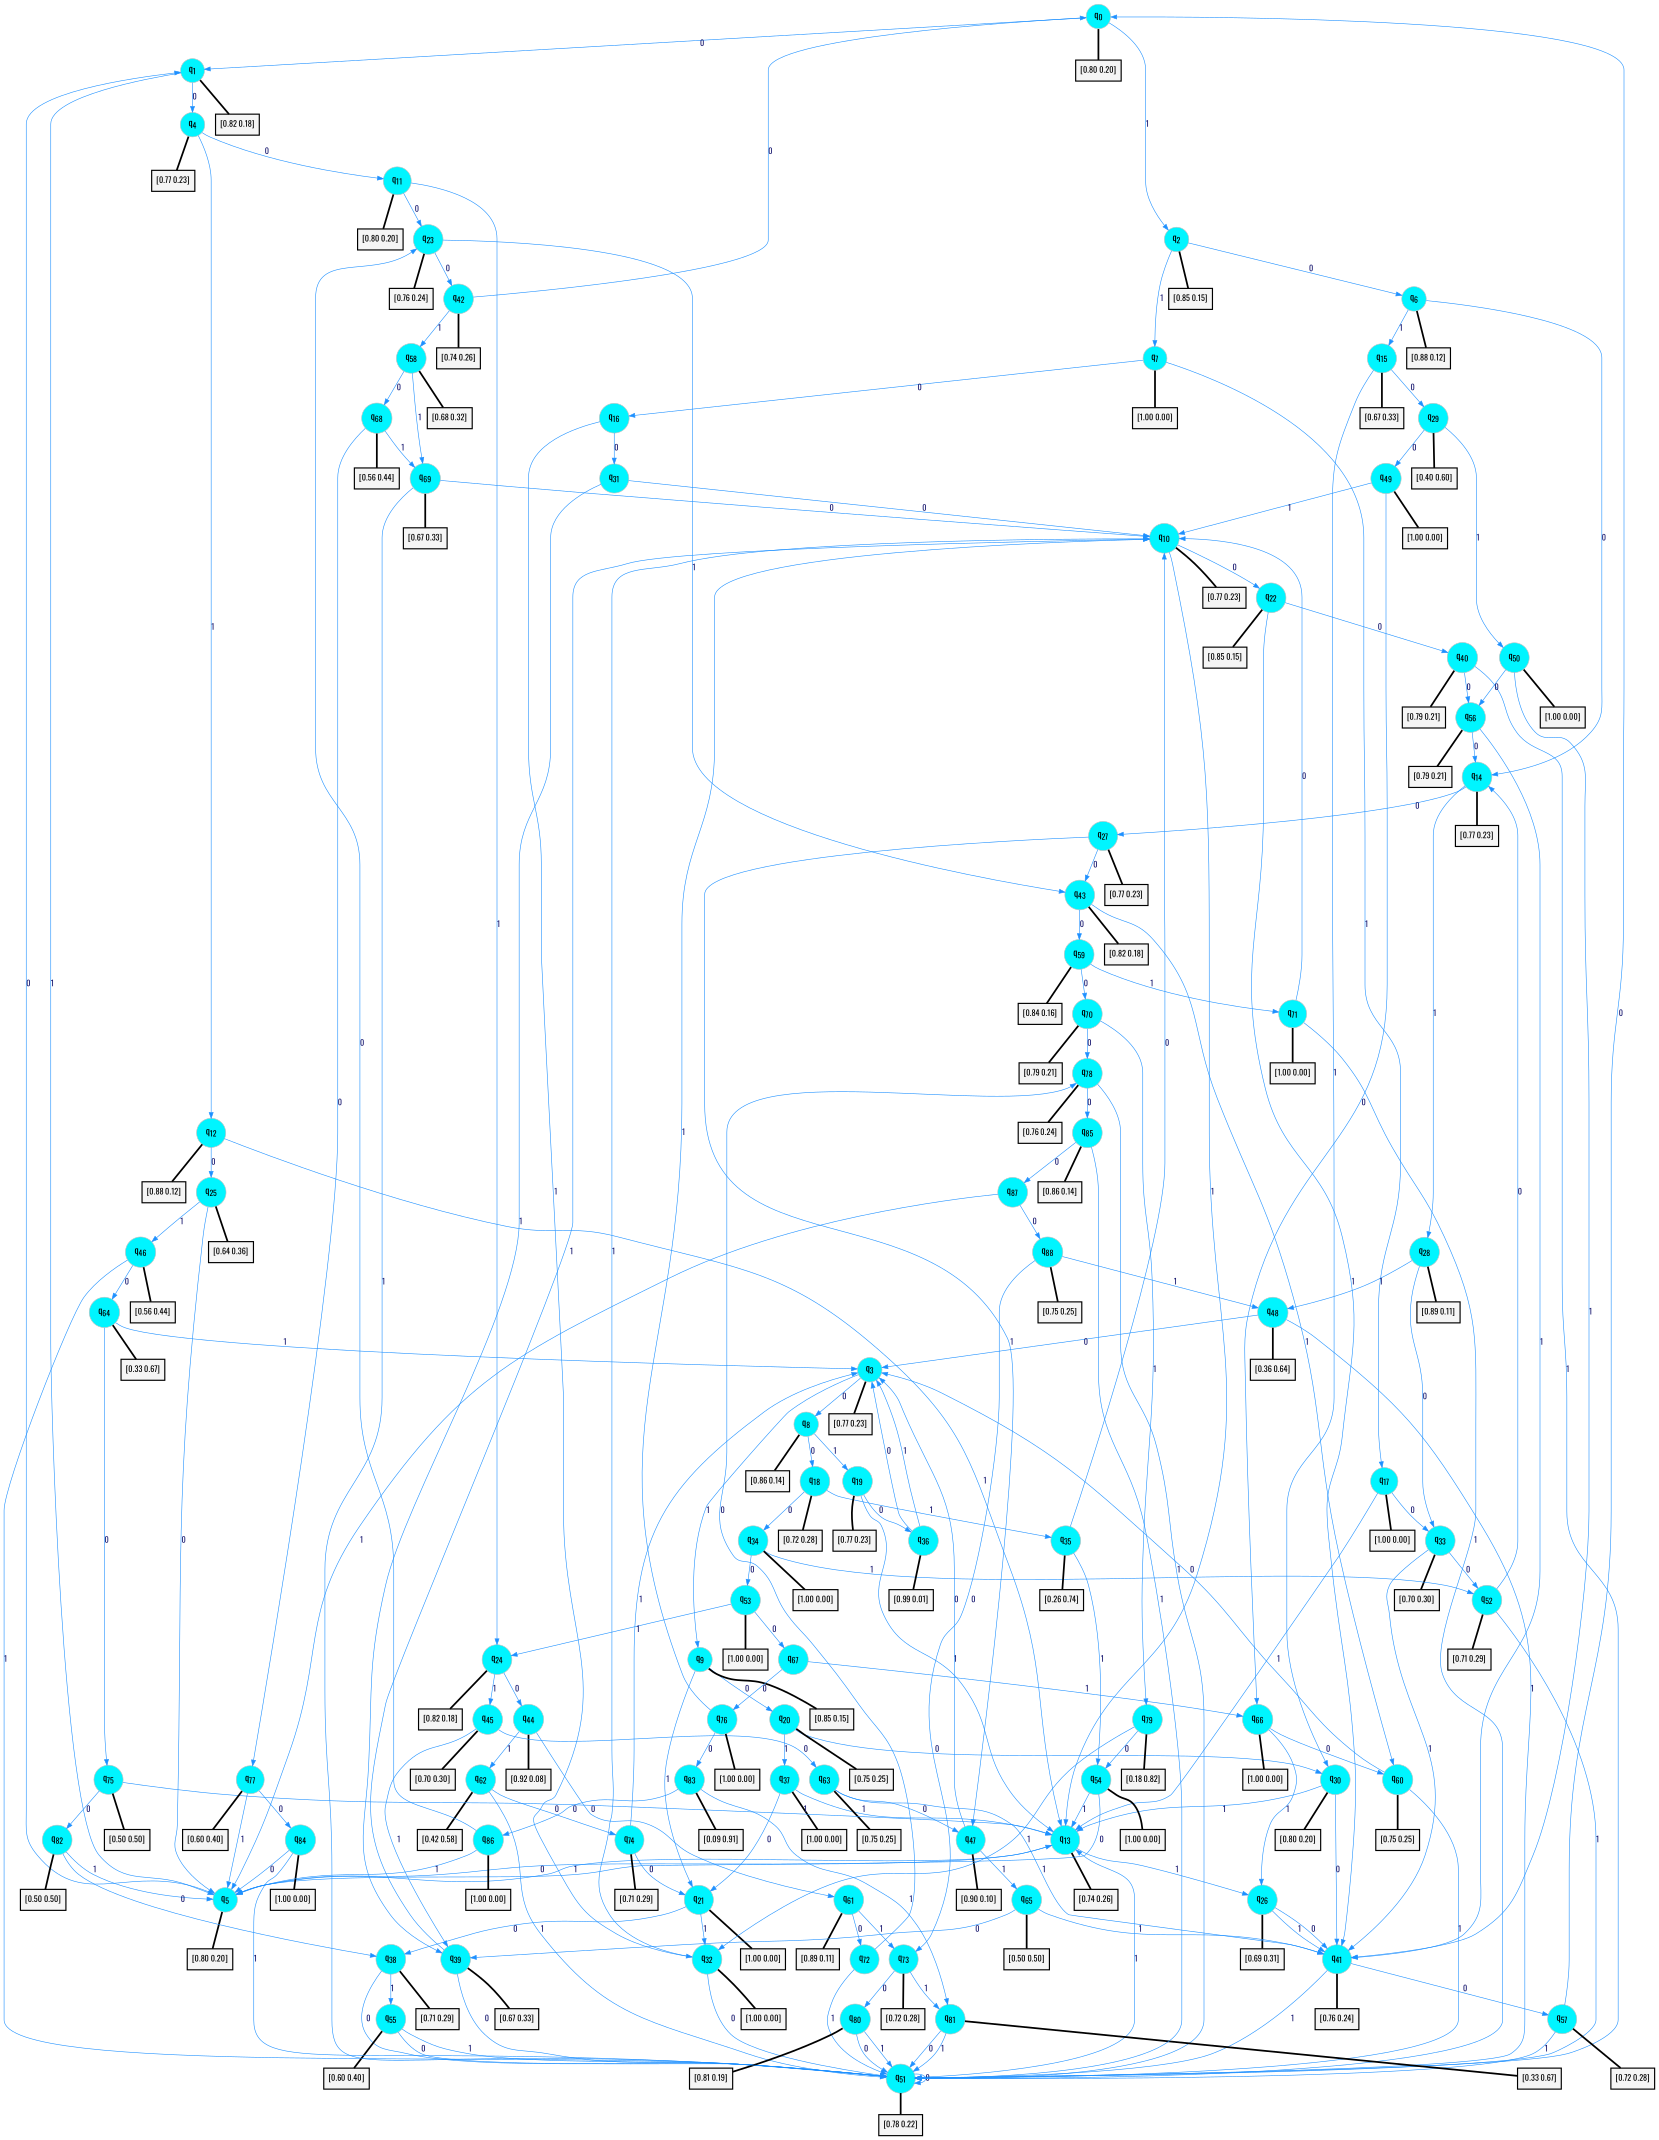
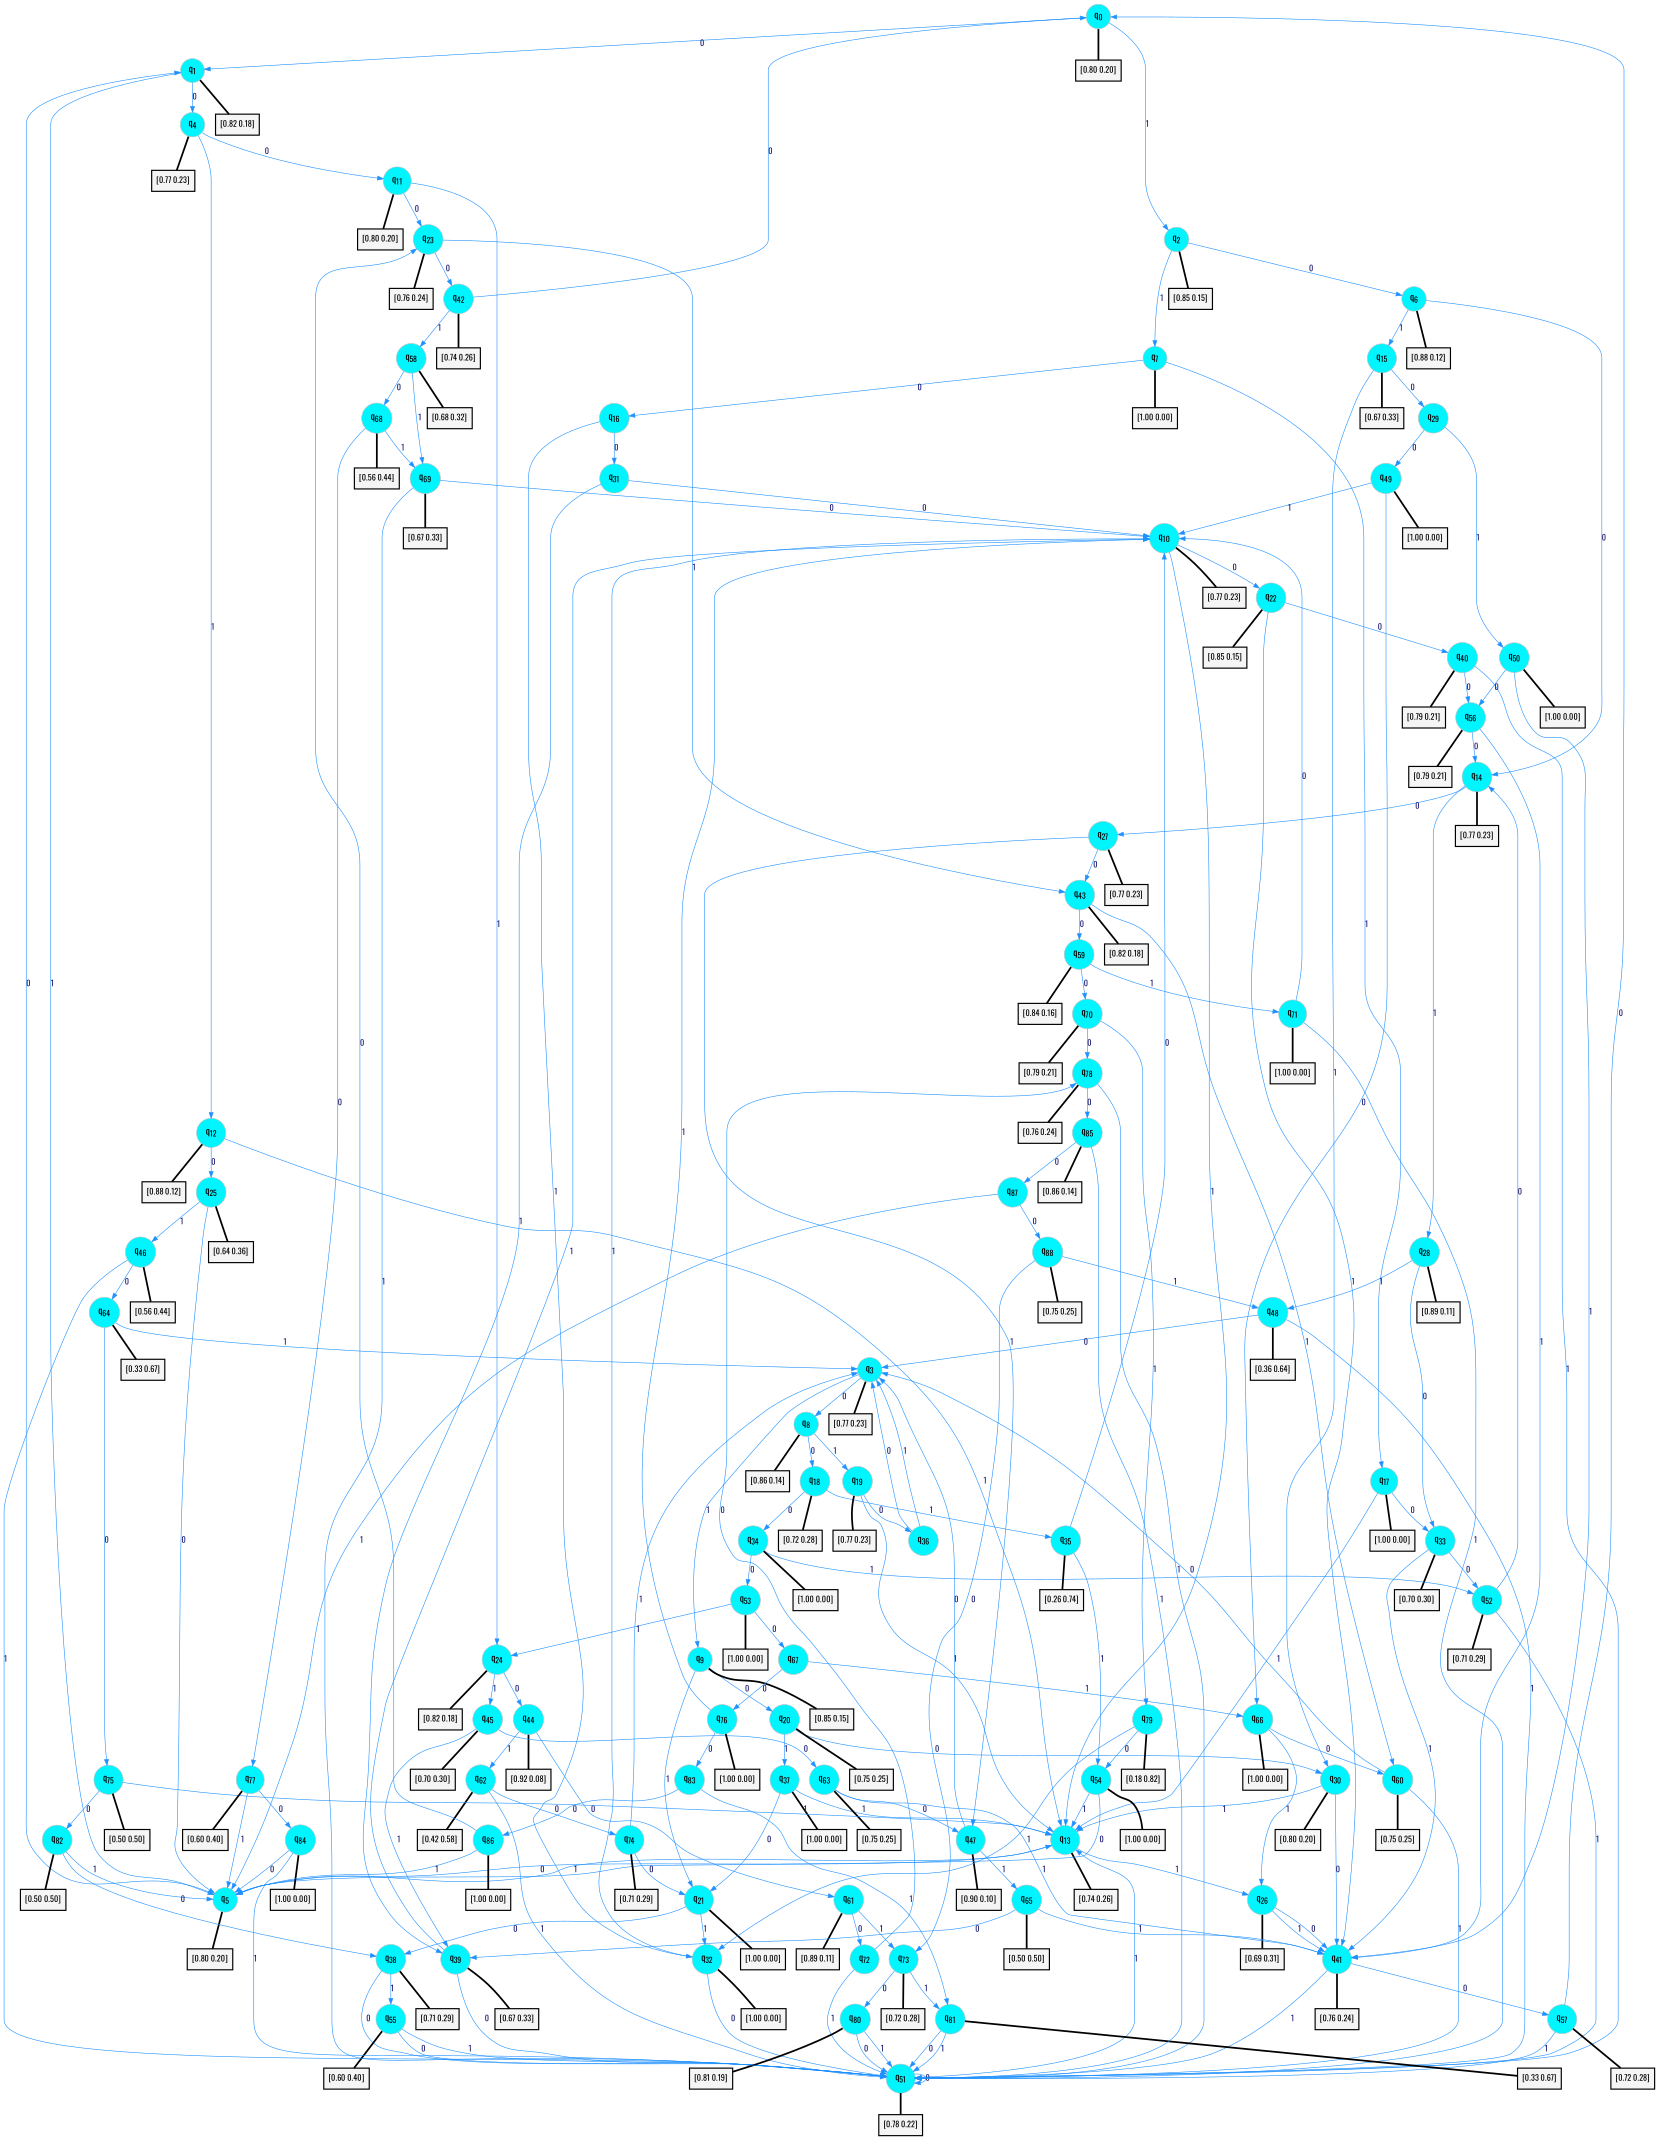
node "[0.40 0.60]": removed
node "[0.99 0.01]": removed
node "[0.09 0.91]": removed
